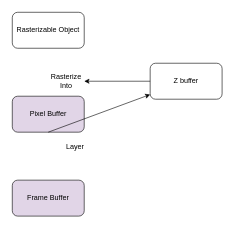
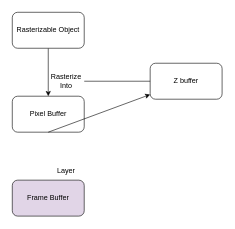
edge "Z buffer" -> "Rasterize Into": arrowhead classic -> none
edge "Rasterizable Object" -> "Pixel Buffer": added
node "Pixel Buffer": fillcolor #e1d5e7 -> #ffffff
node "Layer": moved (75, 147) -> (66, 171)
